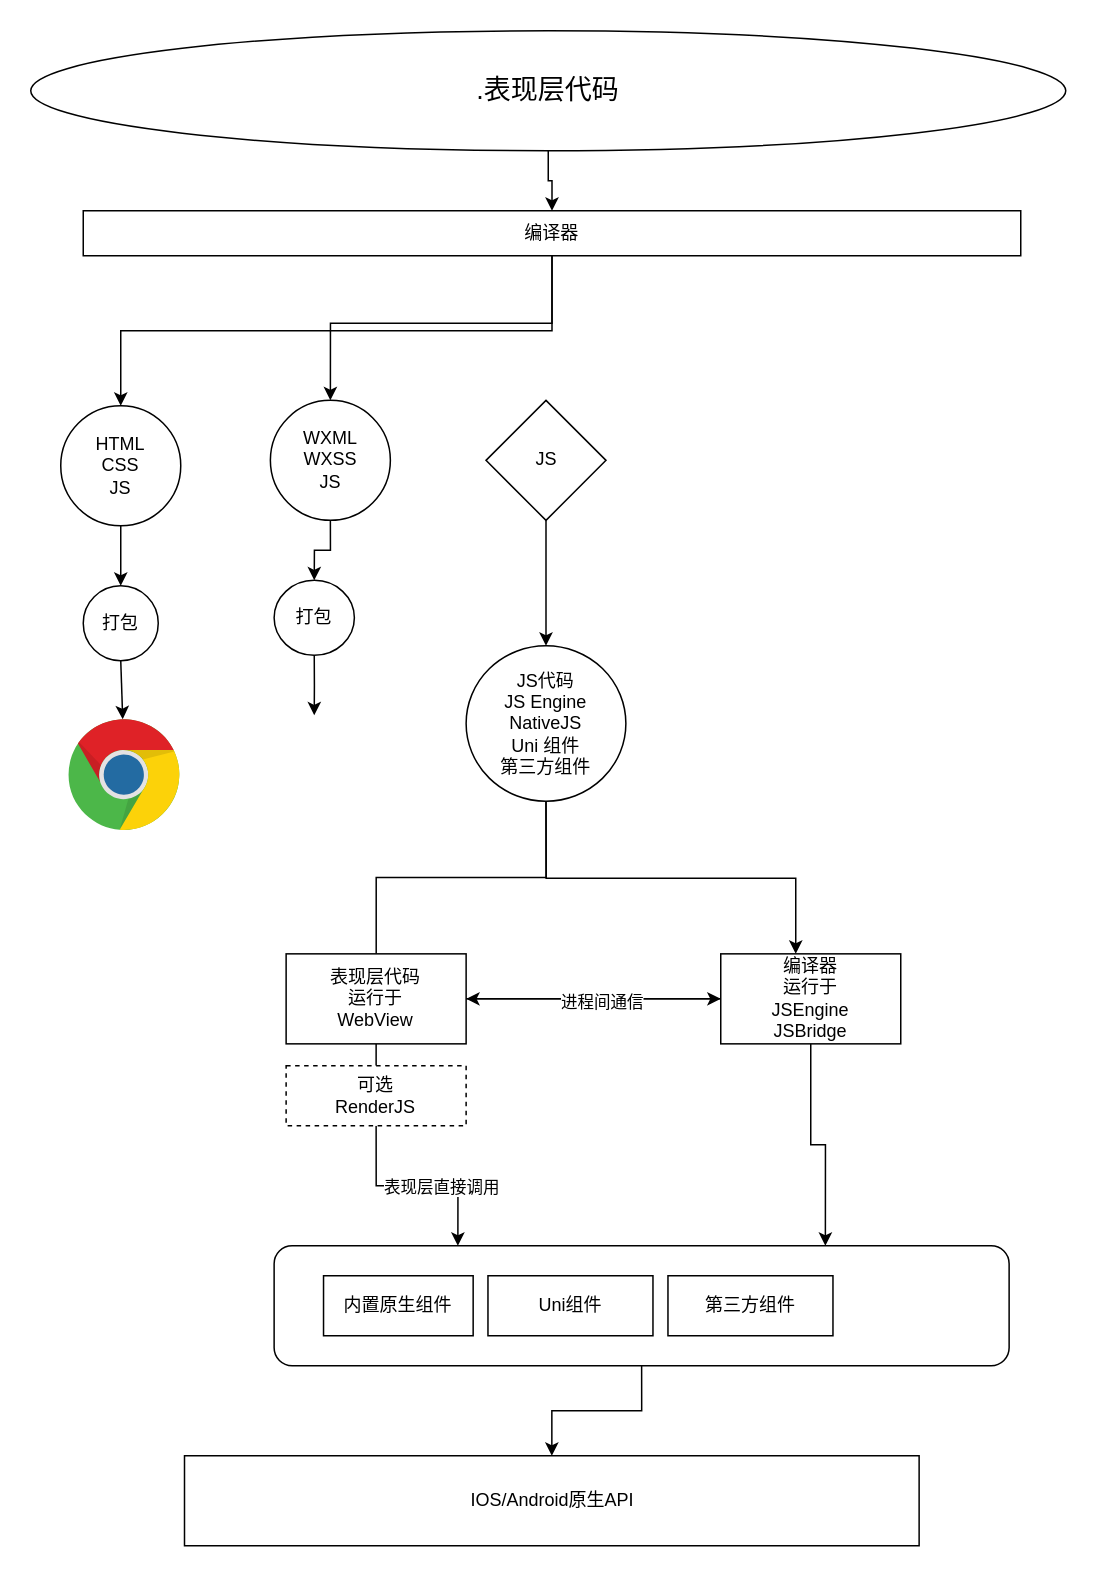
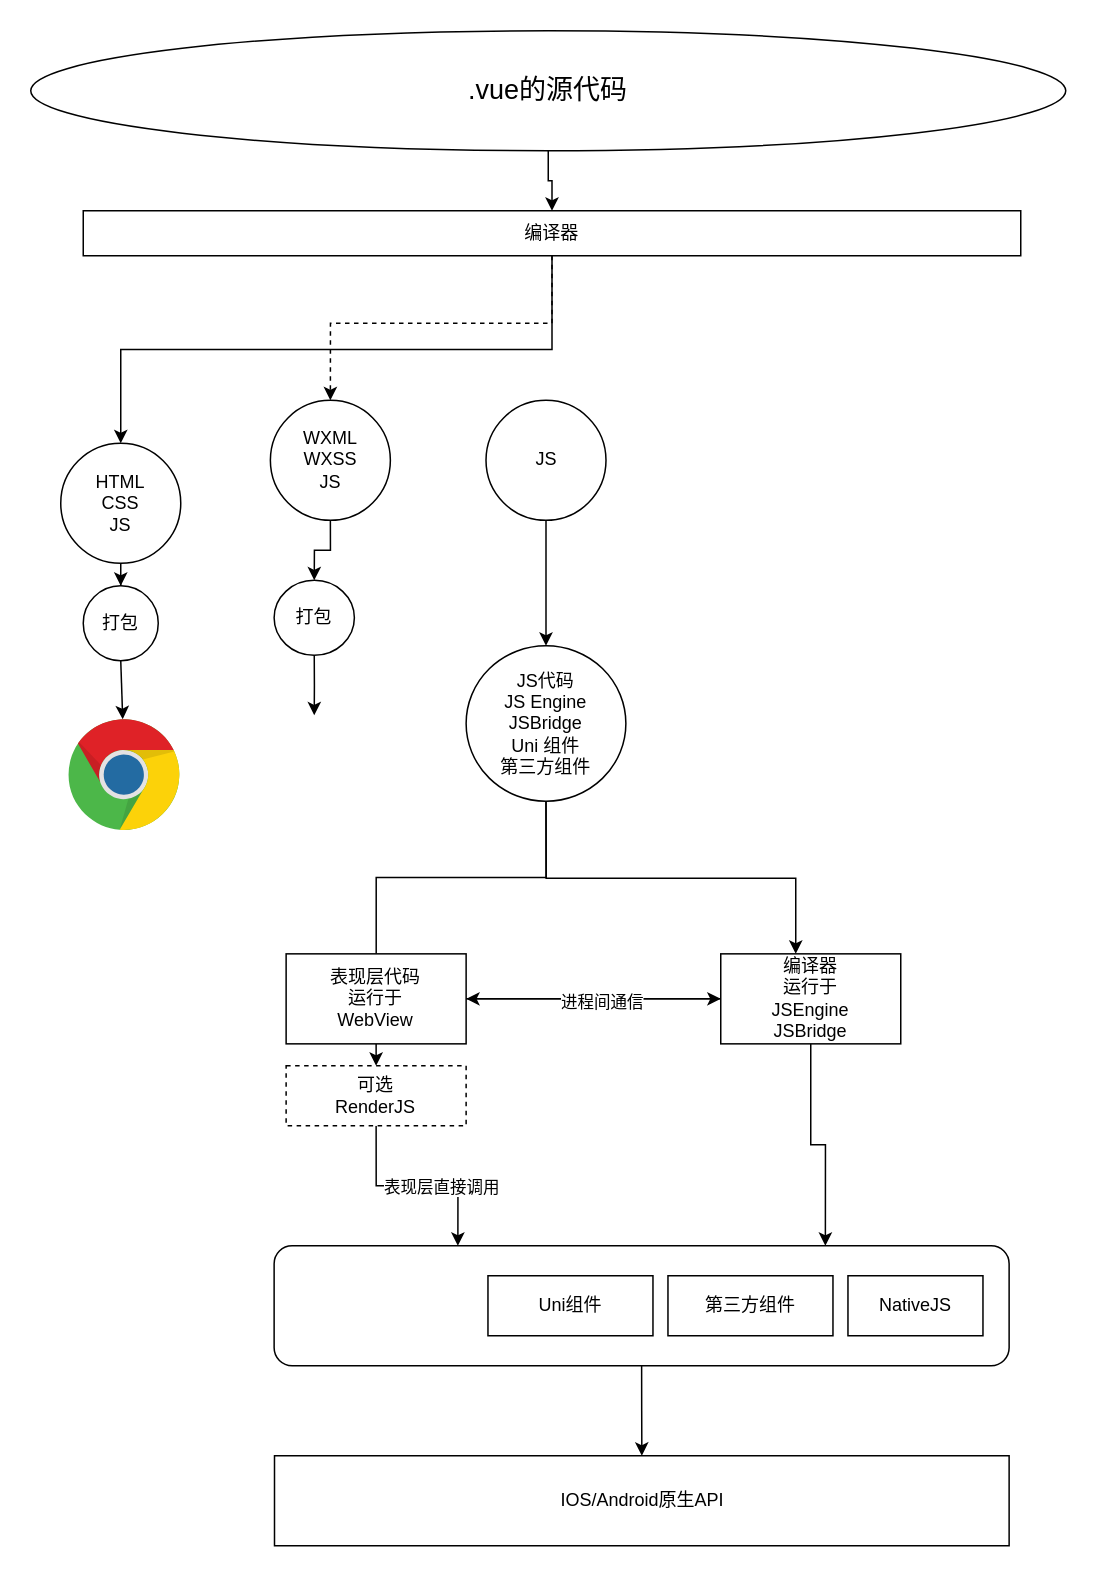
node ".表现层代码": label ".表现层代码" -> ".vue的源代码"
edge "编译器" -> "WXML WXSS JS": style solid -> dashed
node "JS": shape diamond -> ellipse
node "HTML CSS JS": moved (121, 466) -> (121, 503)
node "JS代码 JS Engine NativeJS Uni 组件 第三方组件": label "JS代码 JS Engine NativeJS Uni 组件 第三方组件" -> "JS代码 JS Engine JSBridge Uni 组件 第三方组件"
edge "表现层代码 运行于 WebView" -- "可选 RenderJS": arrowhead none -> classic
node "内置原生组件": removed
node "NativeJS": added
node "IOS/Android原生API": moved (552, 1501) -> (642, 1501)
